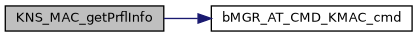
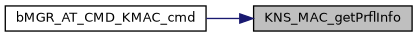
edge "KNS_MAC_getPrflInfo" -> "bMGR_AT_CMD_KMAC_cmd": reversed
